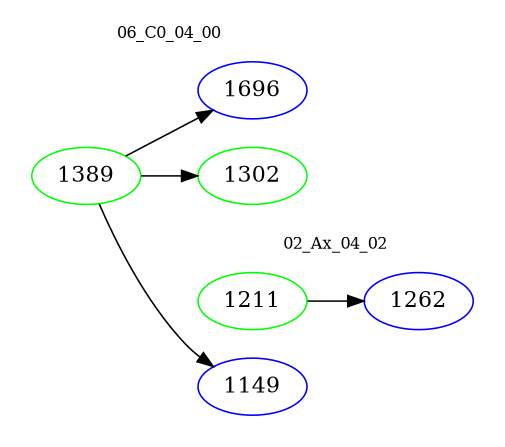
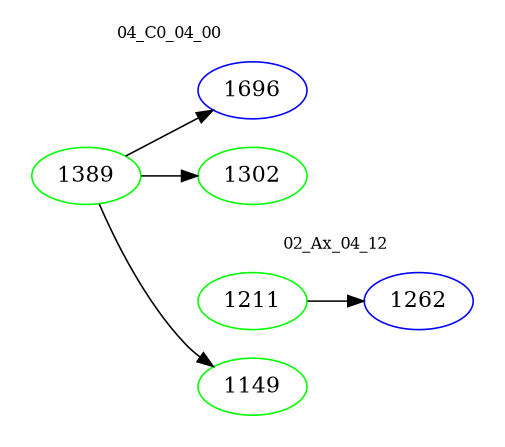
cluster "06_C0_04_00": label "06_C0_04_00" -> "04_C0_04_00"
cluster "02_Ax_04_02": label "02_Ax_04_02" -> "02_Ax_04_12"
node "1149": color blue -> green
